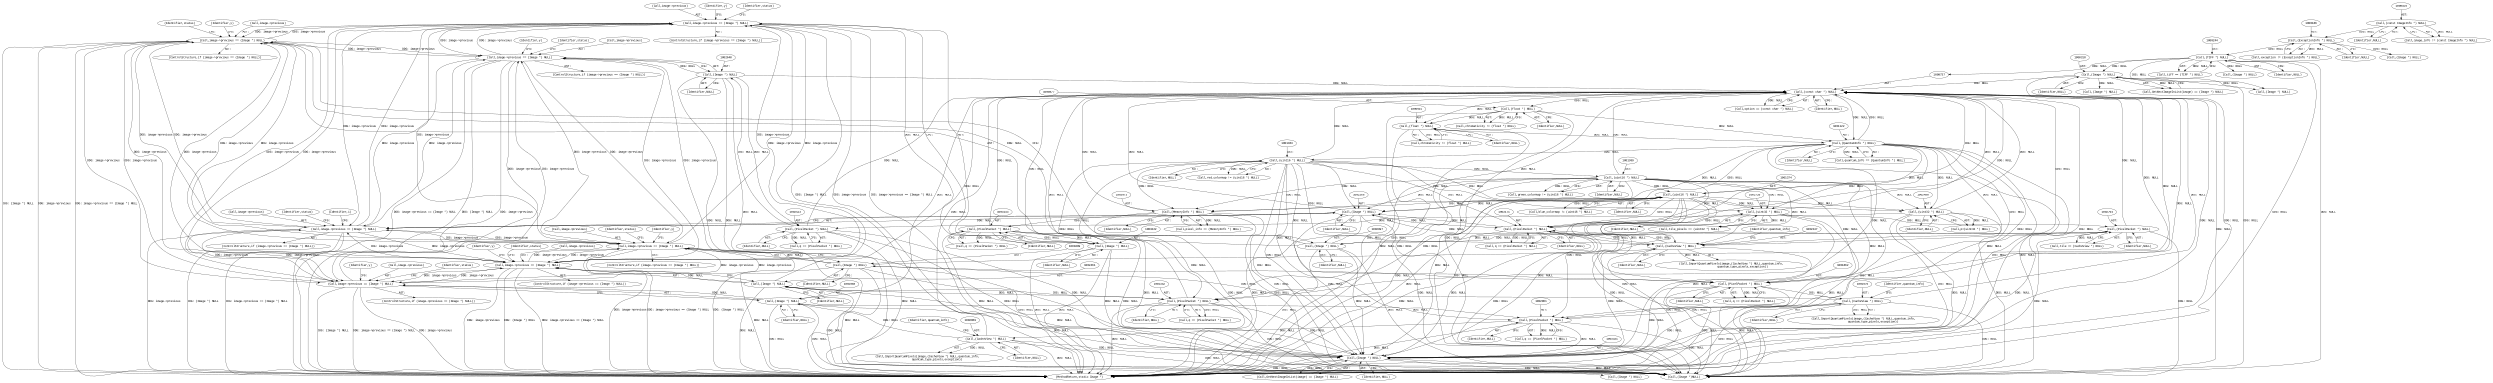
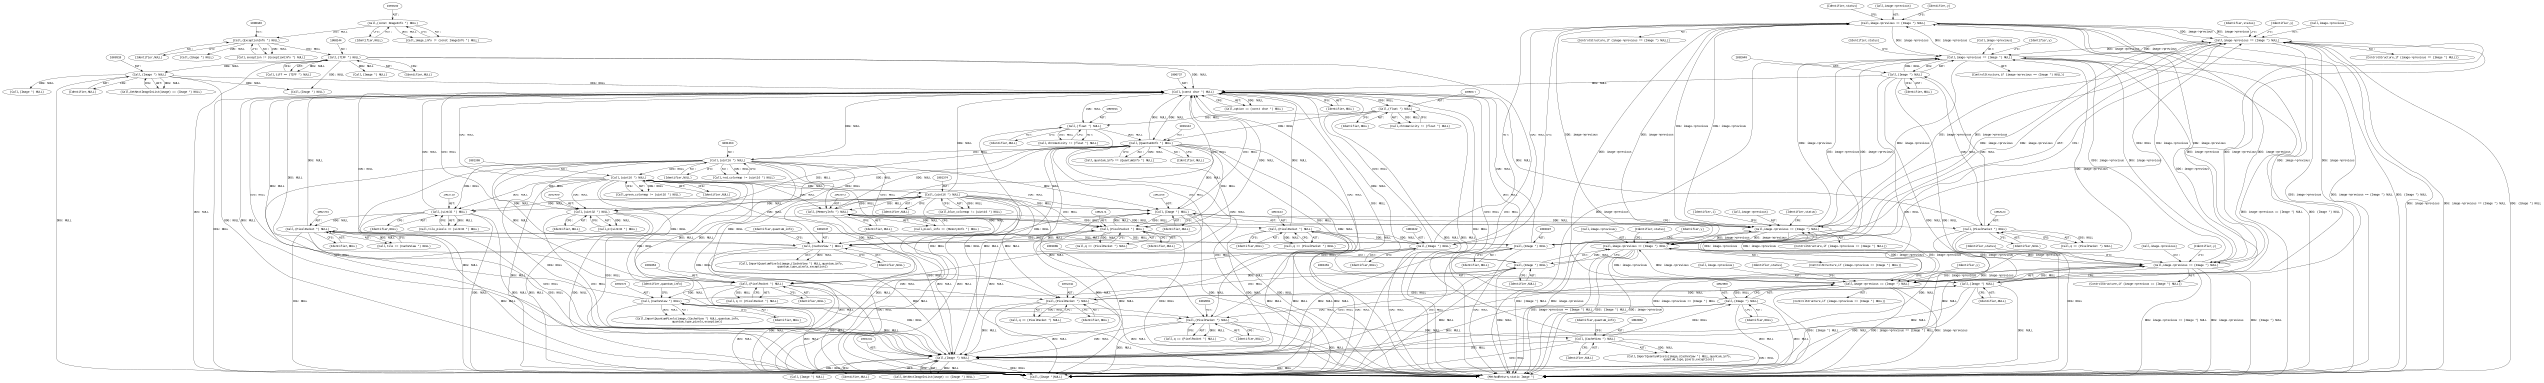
edge "(Call,(TIFF *) NULL)" -> "1000737": now "(Call,(TIFF *) NULL)" -> "(Call,(const char *) NULL)"
edge "(Call,(MemoryInfo *) NULL)" -> "(MethodReturn,static Image *)": removed, label "DDG: NULL"
